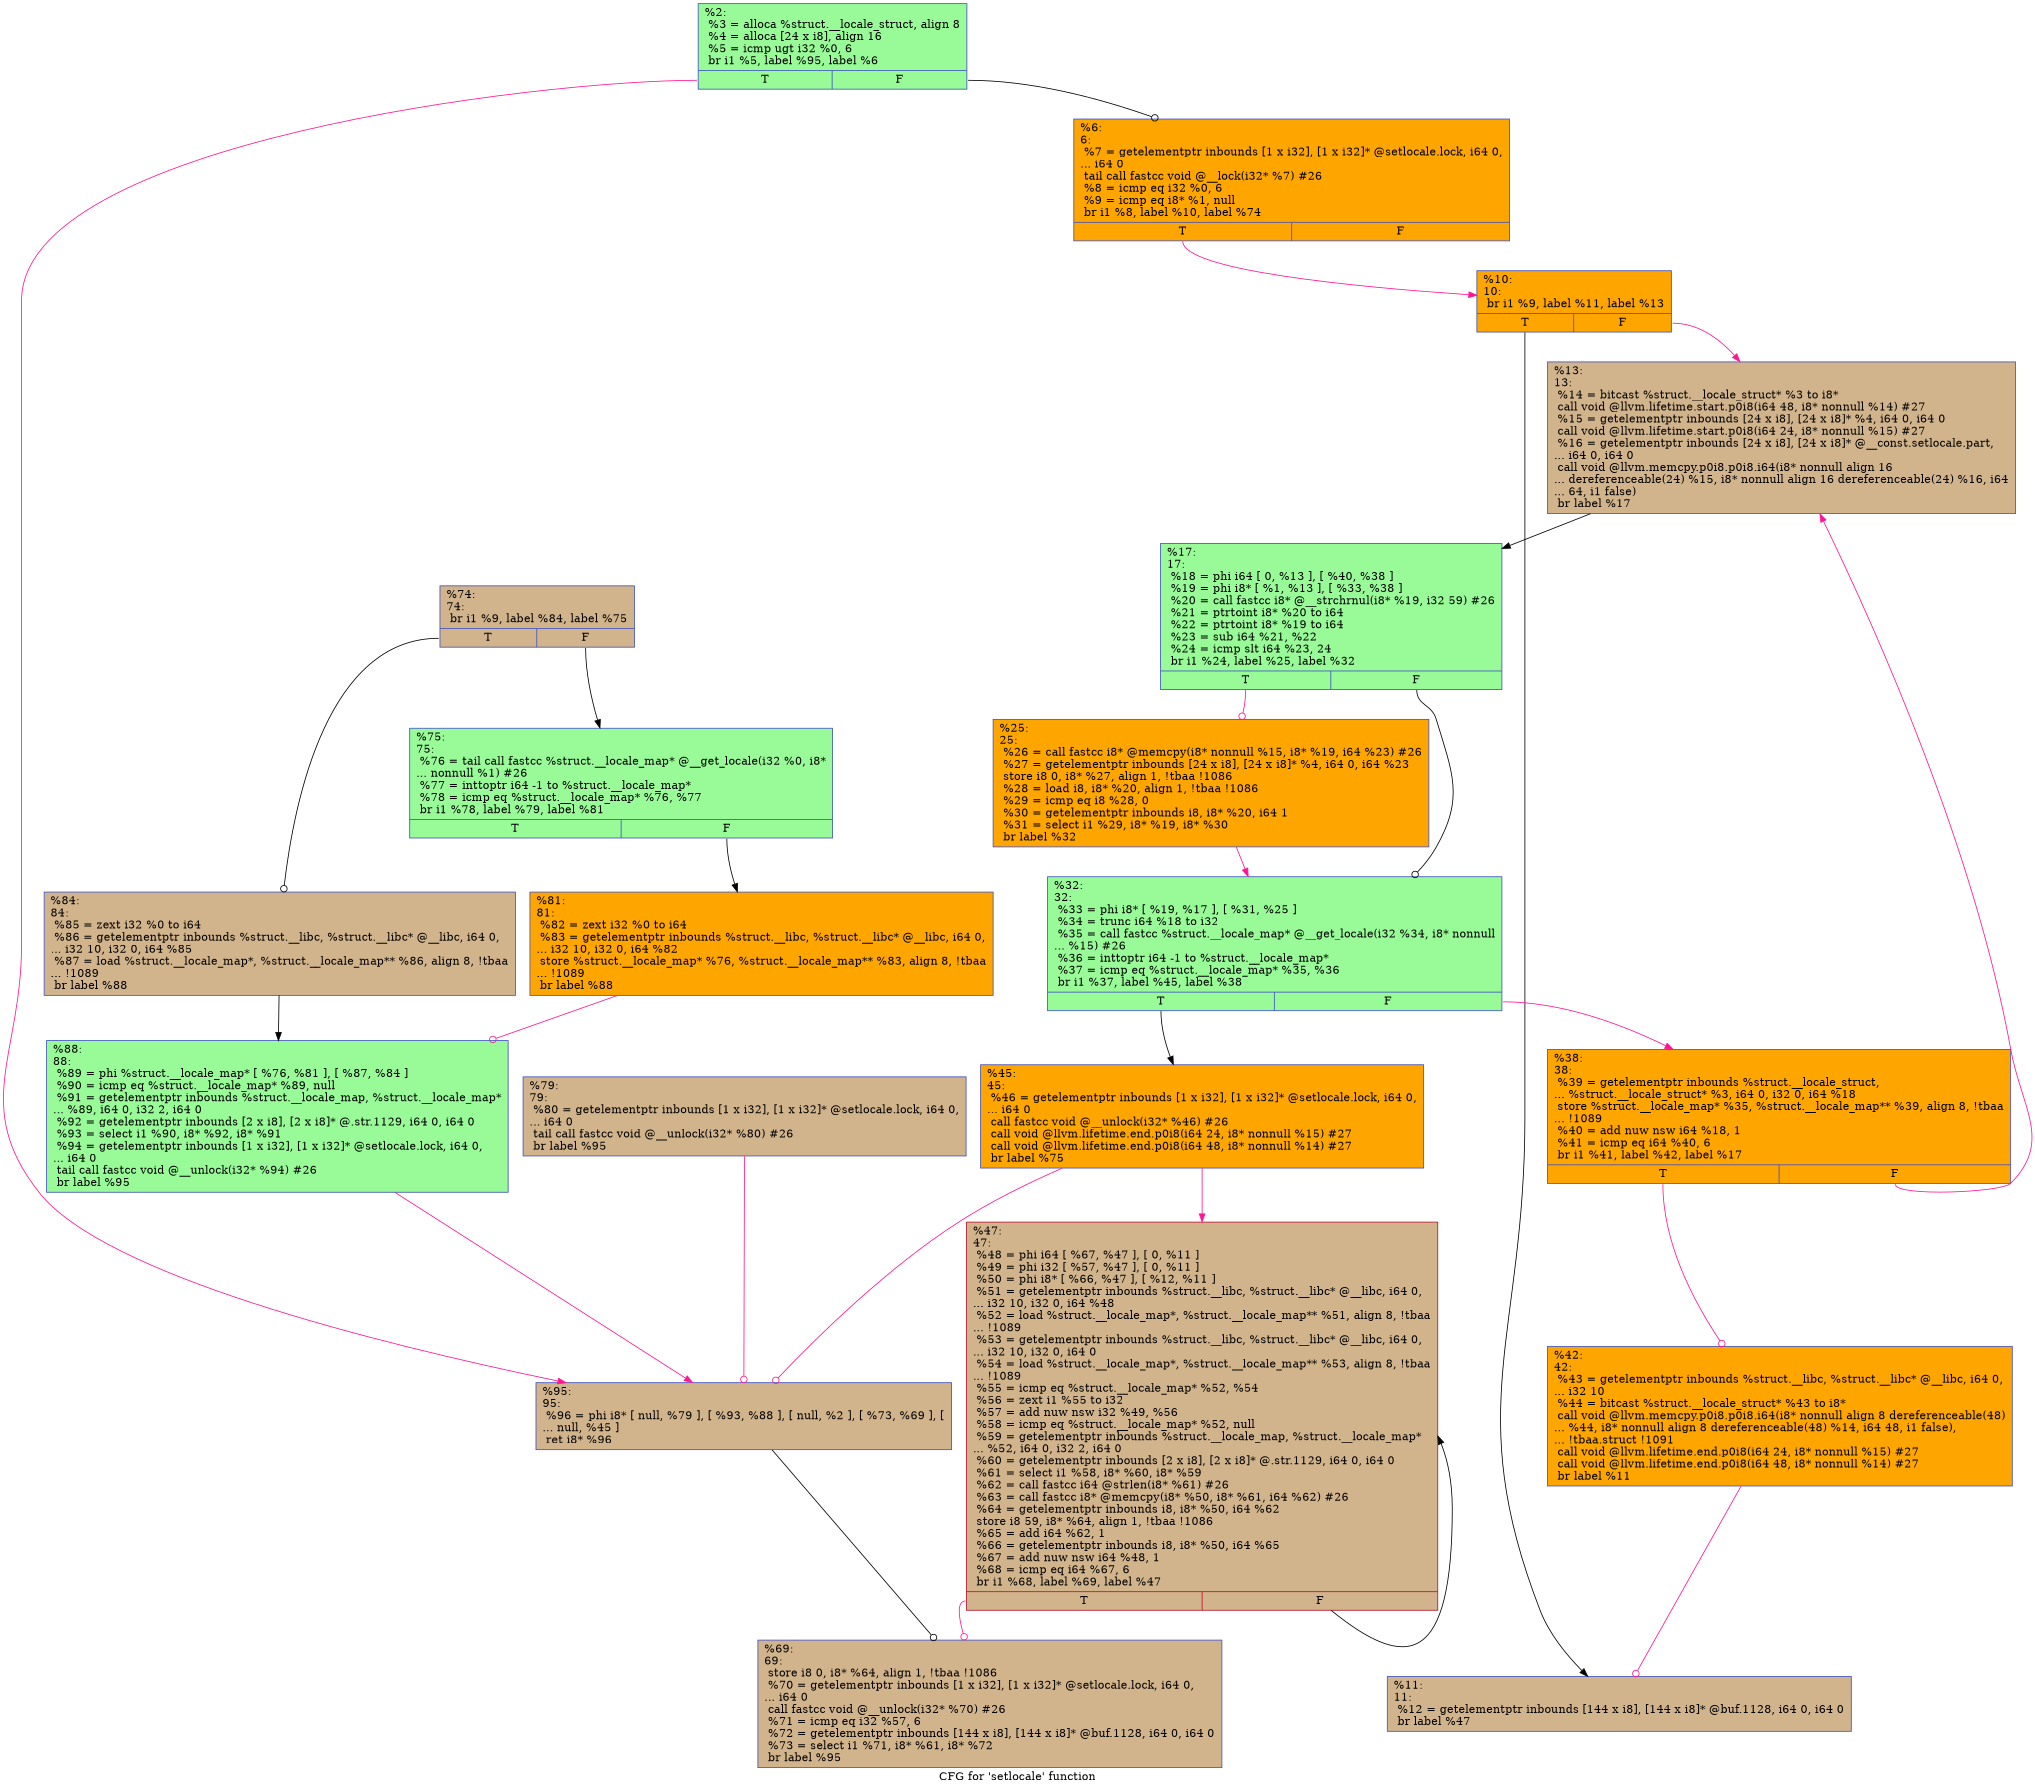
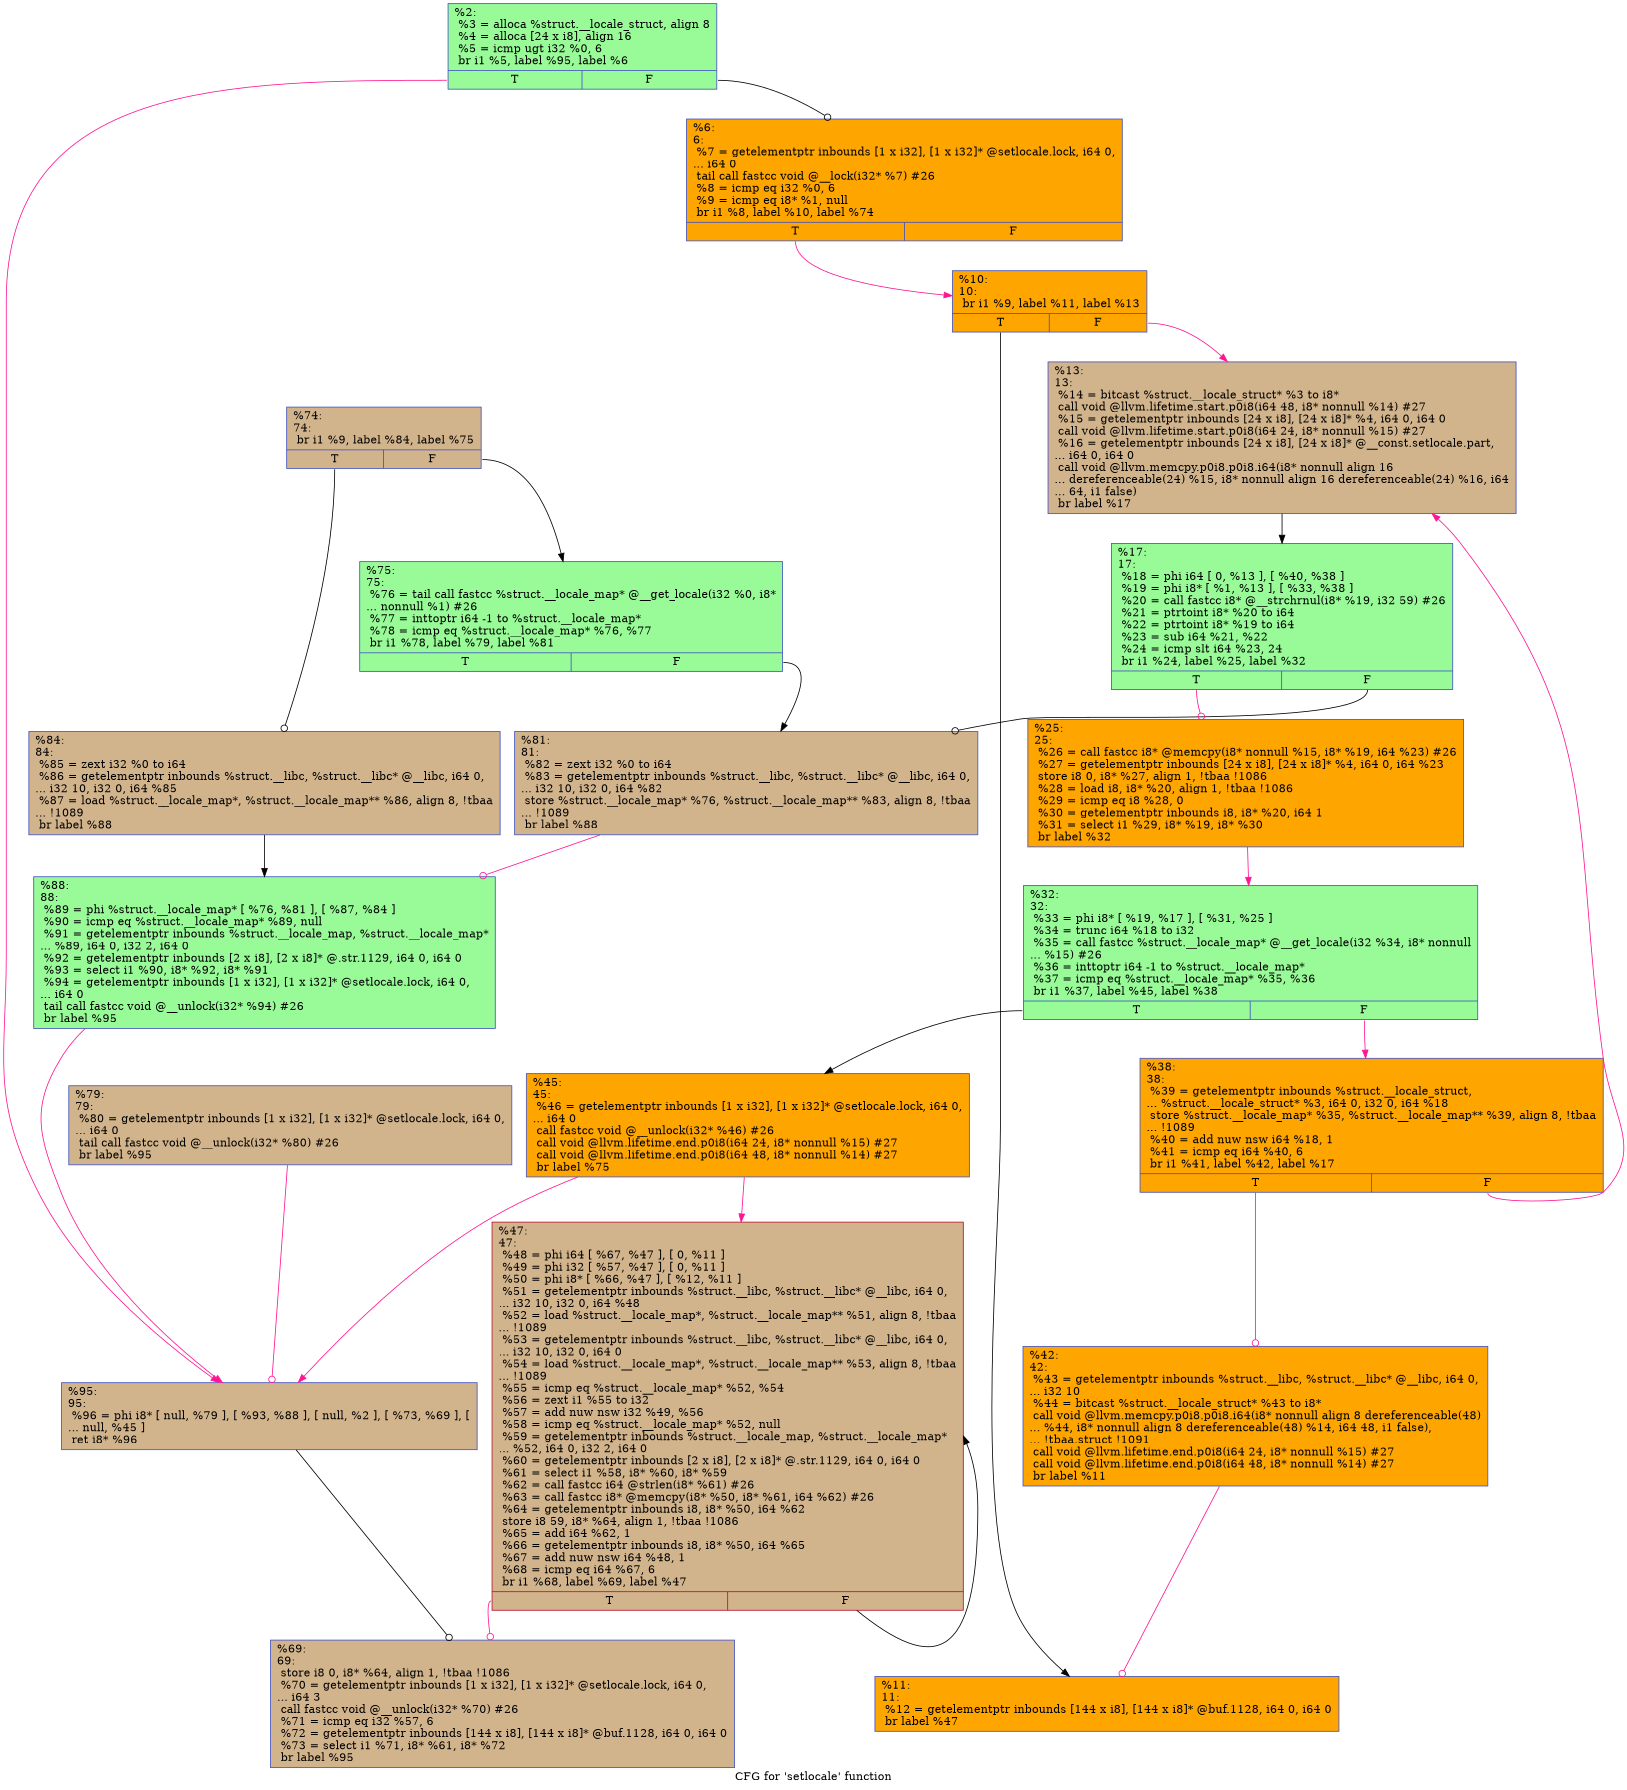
edge "%17:" -> "%32:": now "%17:" -> "%81:"
node "%81:": fillcolor orange -> tan
edge "%45:" -> "%95:": arrowhead odot -> normal
node "%69:": text "... i64 0" -> "... i64 3"
node "%11:": fillcolor tan -> orange
